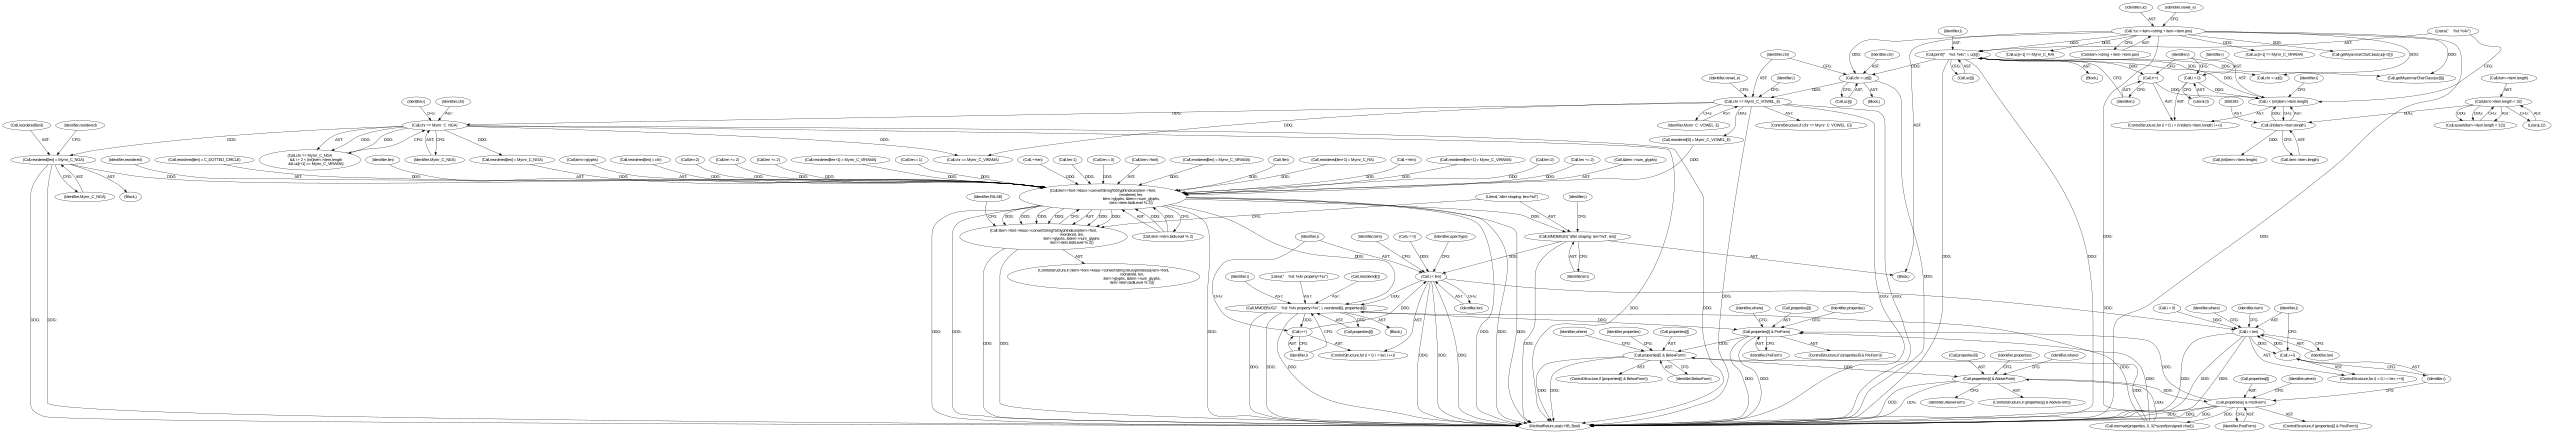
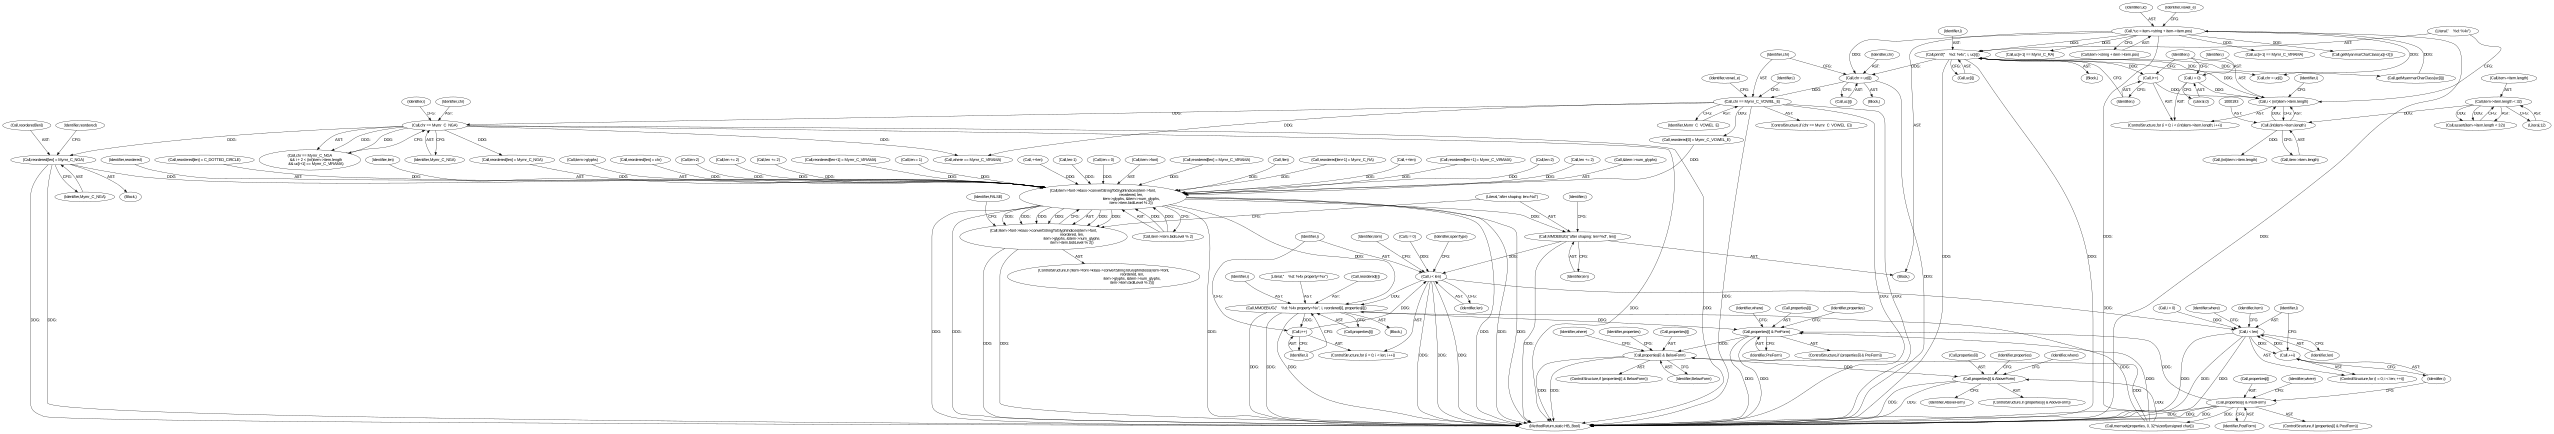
edge "(Call,*uc = item->string + item->item.pos)" -> "(Call,getMyanmarCharClass(uc[i]))": reversed
node "(Call,chr == Mymr_C_VIRAMA)": label "(Call,chr == Mymr_C_VIRAMA)" -> "(Call,where == Mymr_C_VIRAMA)"
edge "(Call,properties[i] & AboveForm)" -> "(Call,properties[i] & PostForm)": removed, label "DDG:"
